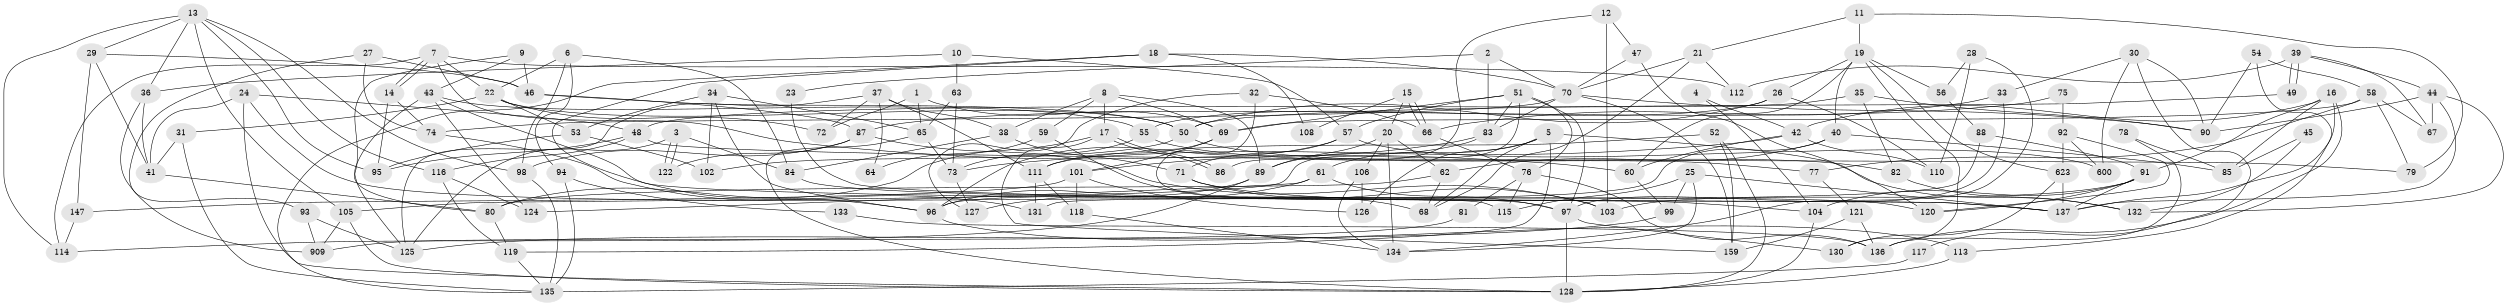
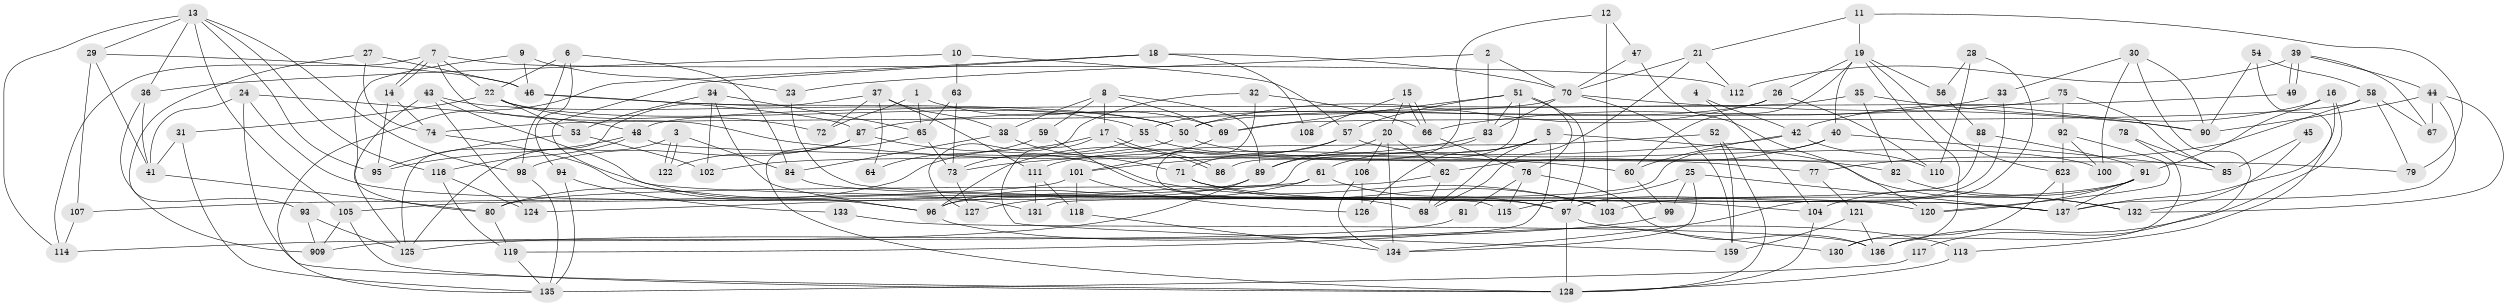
edge "9" -- "43": now "9" -- "23"
edge "16" -- "85": now "75" -- "85"
edge "69" -- "111": removed
node "600": label "600" -> "100"
node "147": label "147" -> "107"
